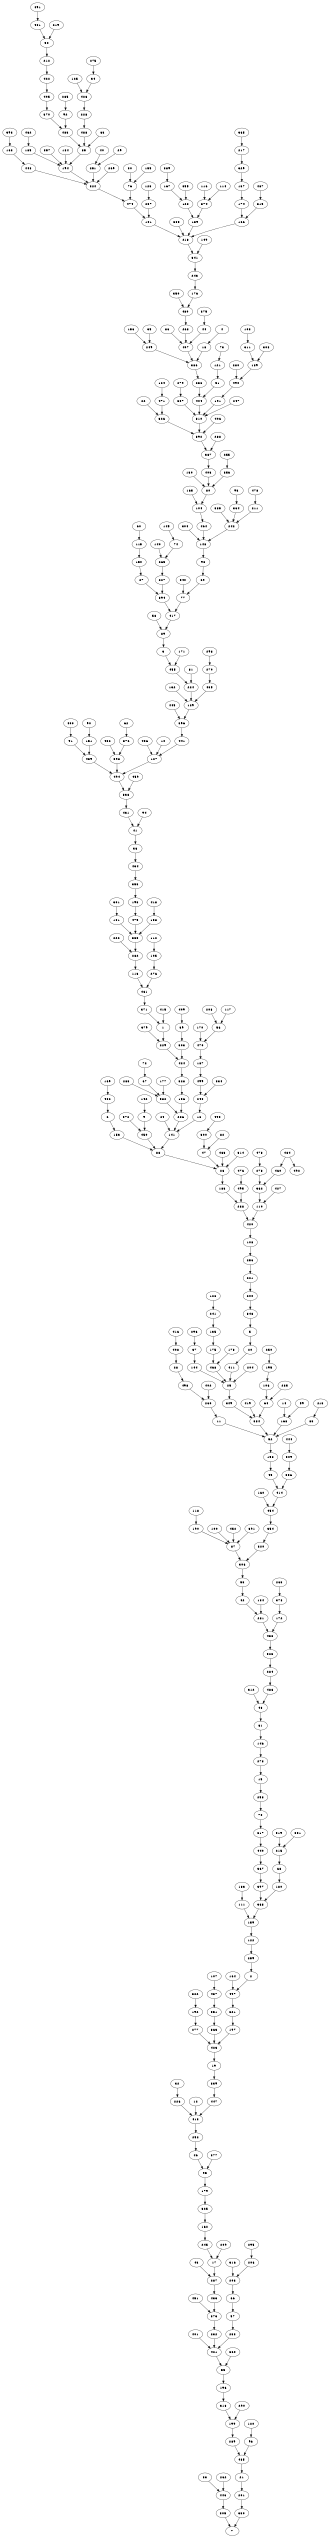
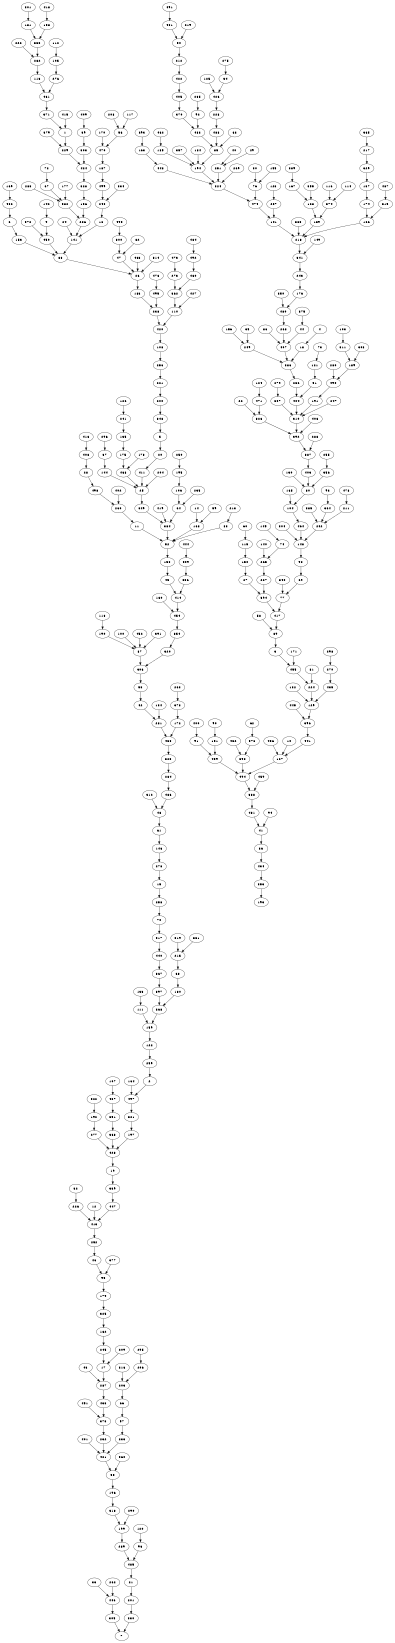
node "475": removed
edge "484" -> "460": now "492" -> "460"
